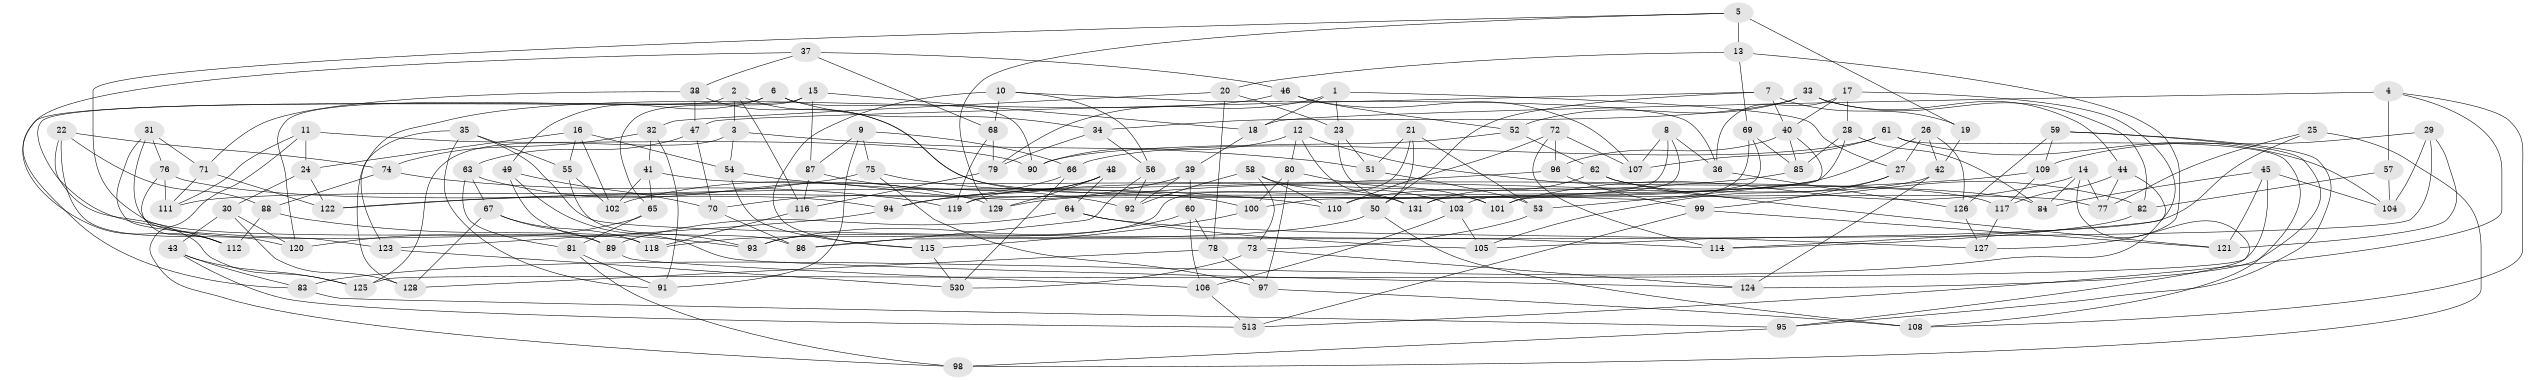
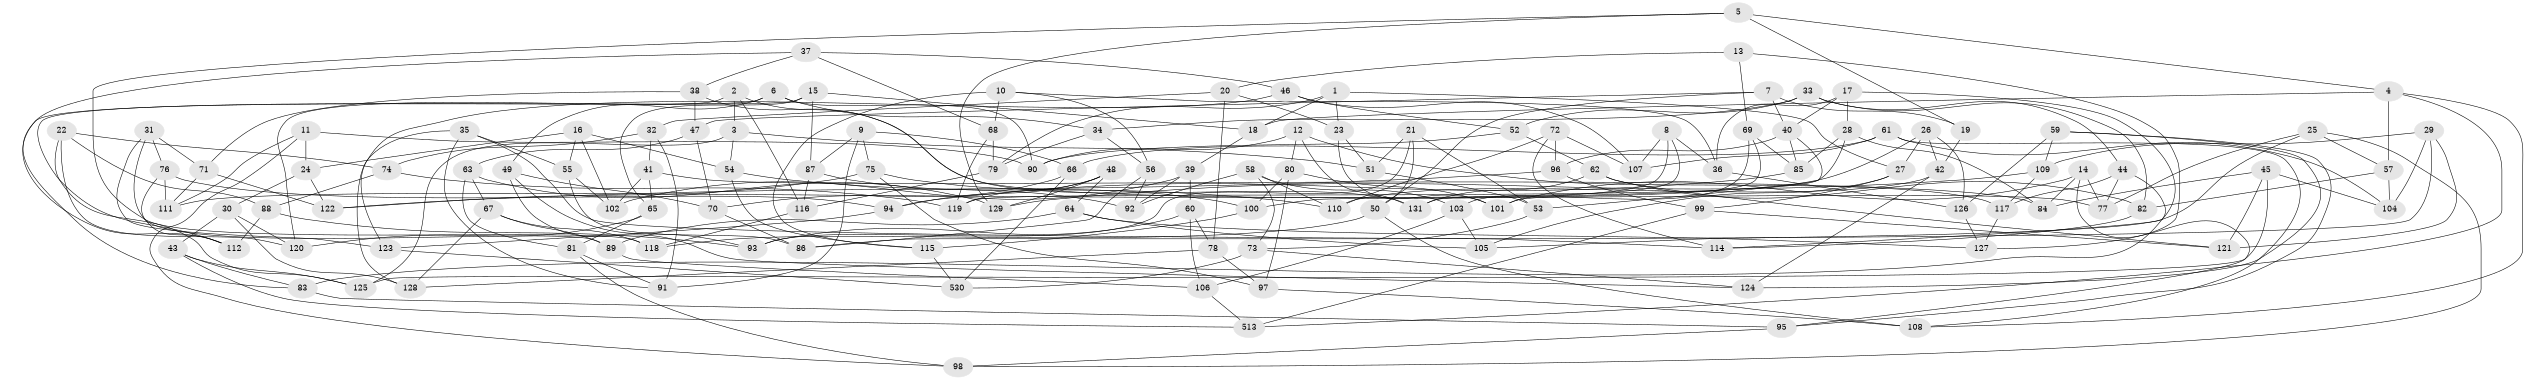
edge "5" -- "13": now "5" -- "4"
edge "25" -- "57": added
